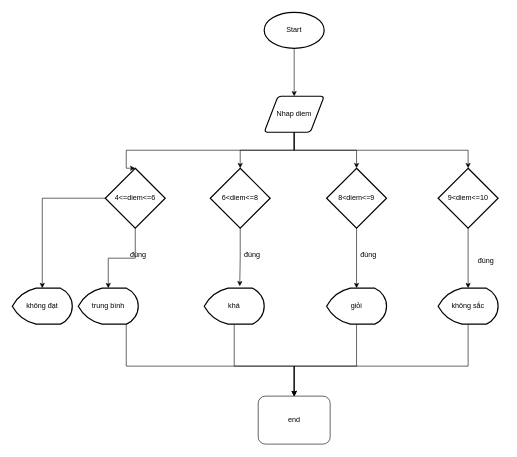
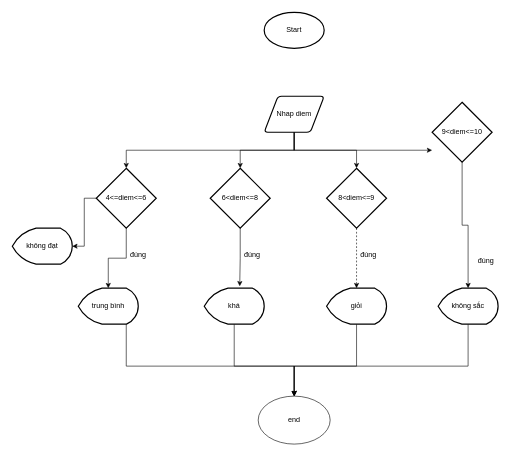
edge "Start" -> "Nhap diem": removed
node "4<=diem<=6": moved (135, 198) -> (126, 198)
node "9<diem<=10": moved (468, 198) -> (462, 132)
edge "8<diem<=9" -> "giỏi": style solid -> dashed
node "không đạt": moved (42, 306) -> (42, 246)
node "end": shape rounded rectangle -> ellipse
